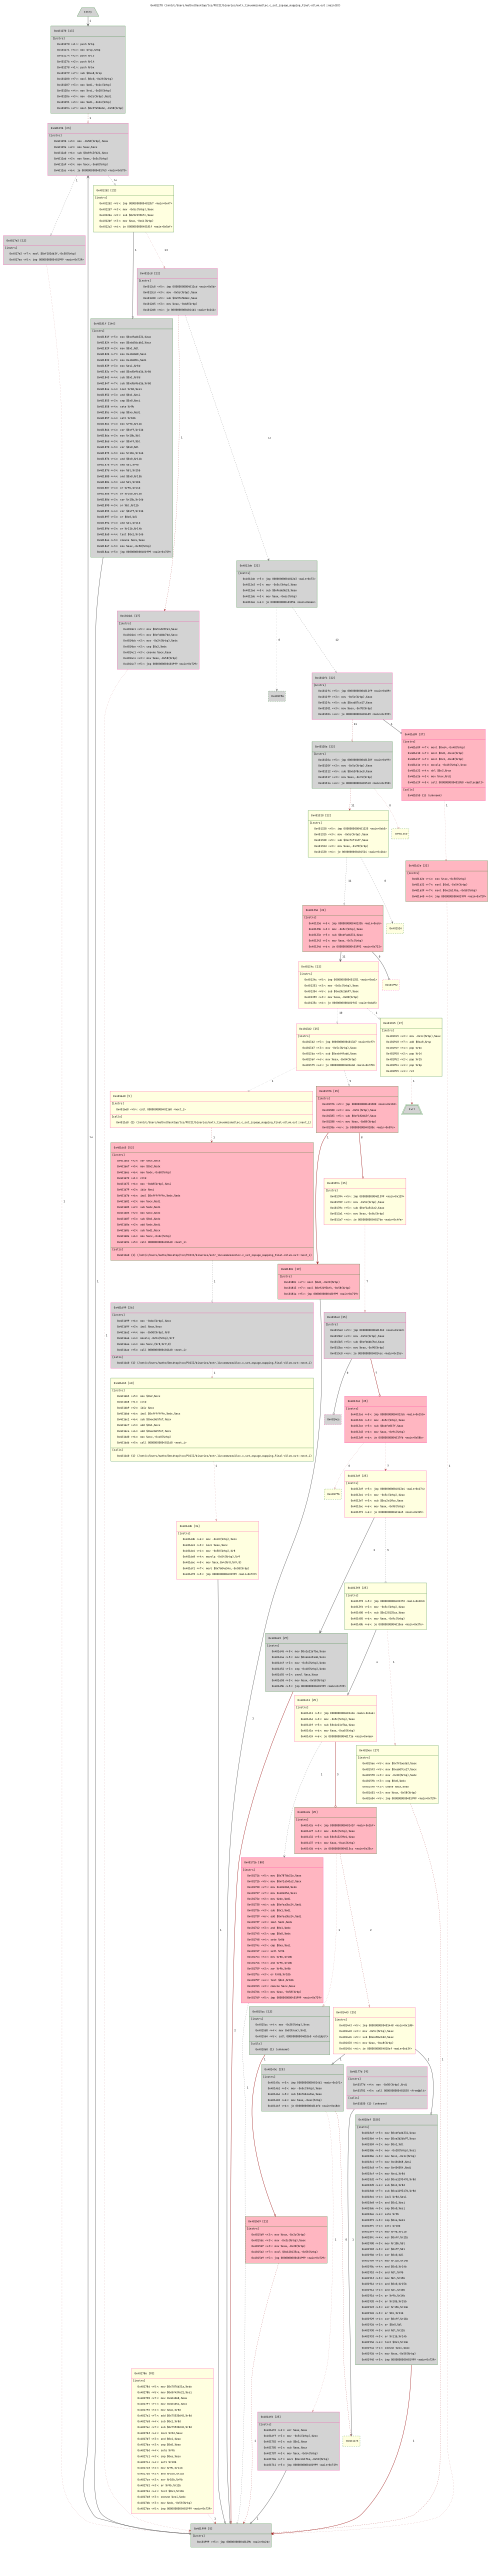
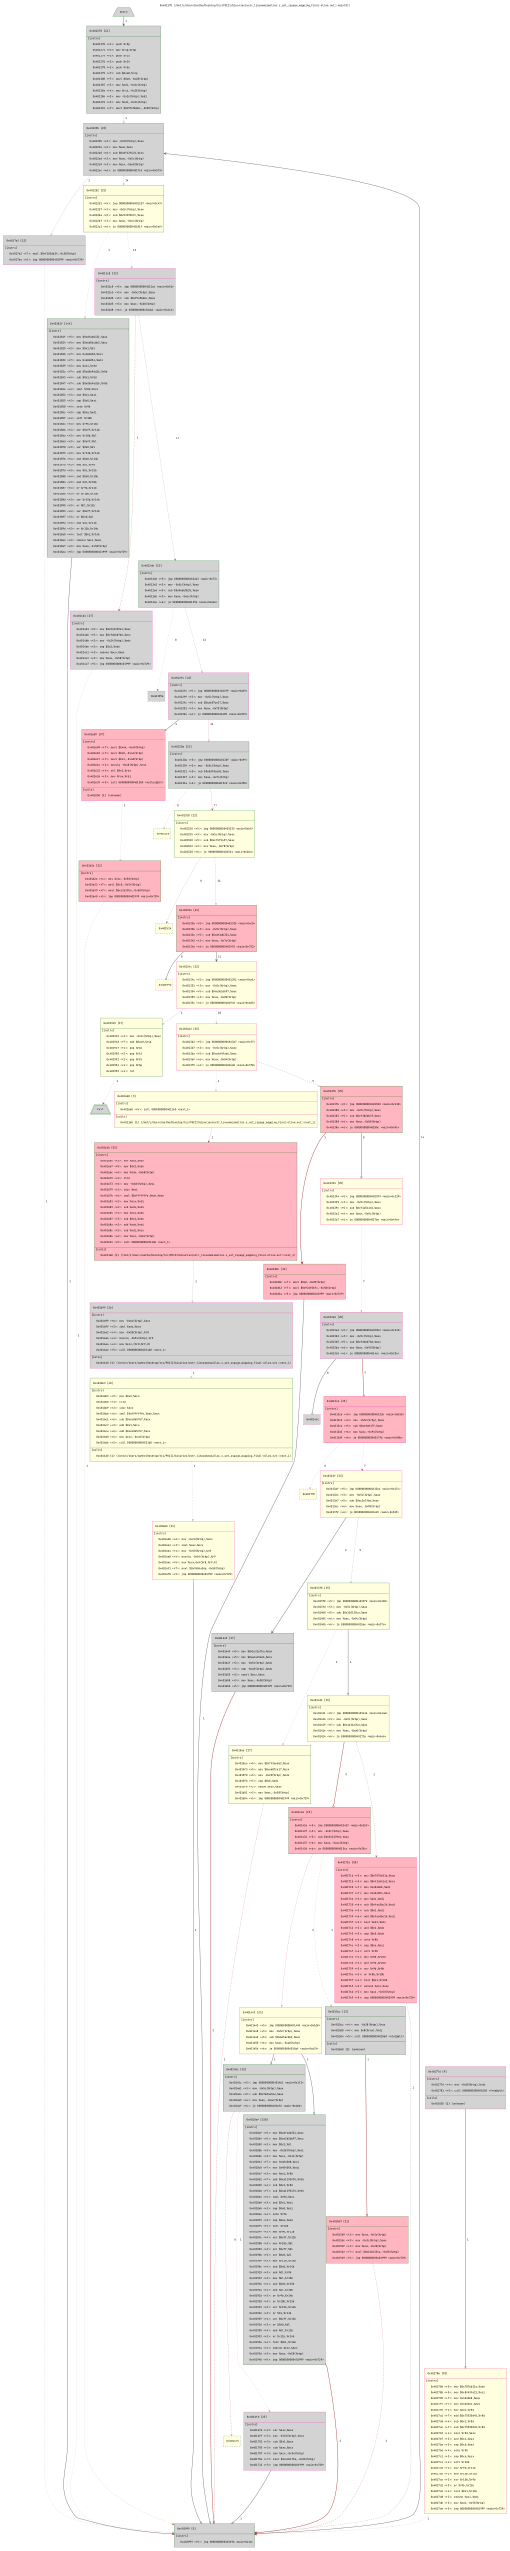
edge "0x4012b2 [22]" -> "0x40181f [144]": style bold -> dotted
edge "0x40177d [9]" -> "0x401475": now "0x40177d [9]" -> "0x401786 [93]"
